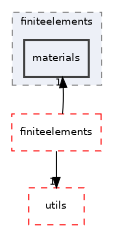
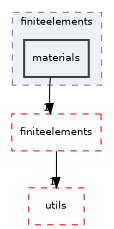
edge "finiteelements" -> "materials": reversed
